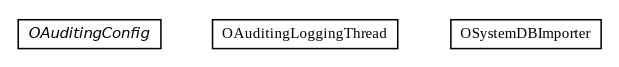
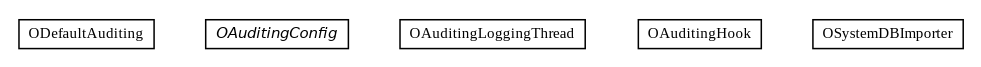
node "ODefaultAuditing": added
node "OAuditingHook": added
